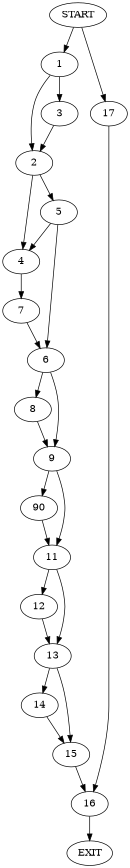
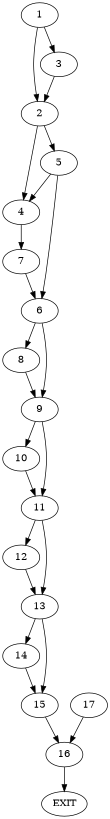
node "START": removed
node "90": label "90" -> "10"
